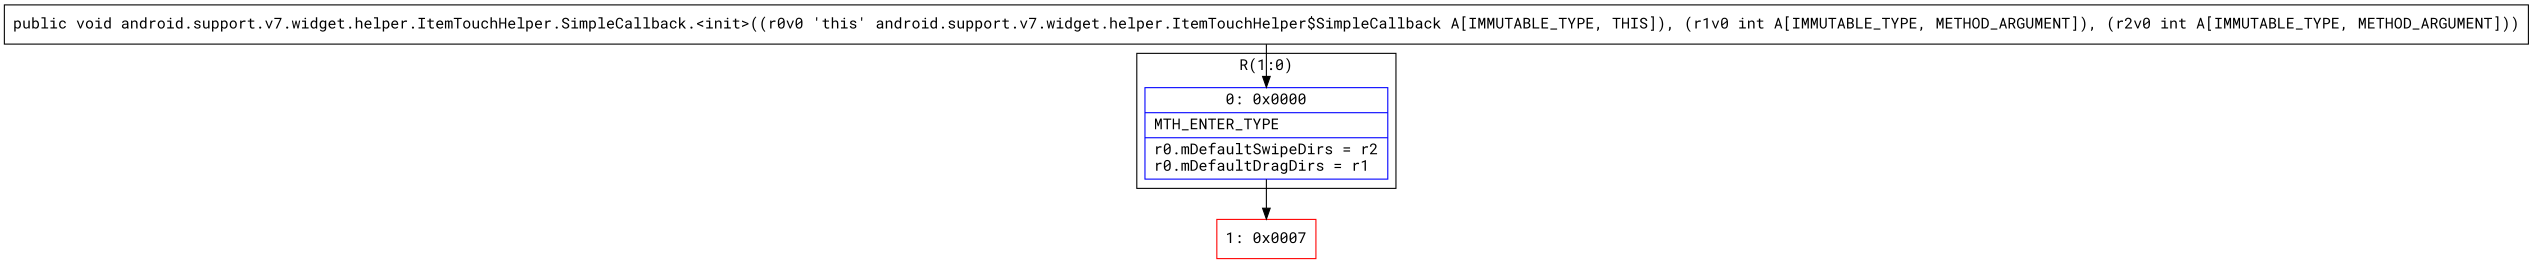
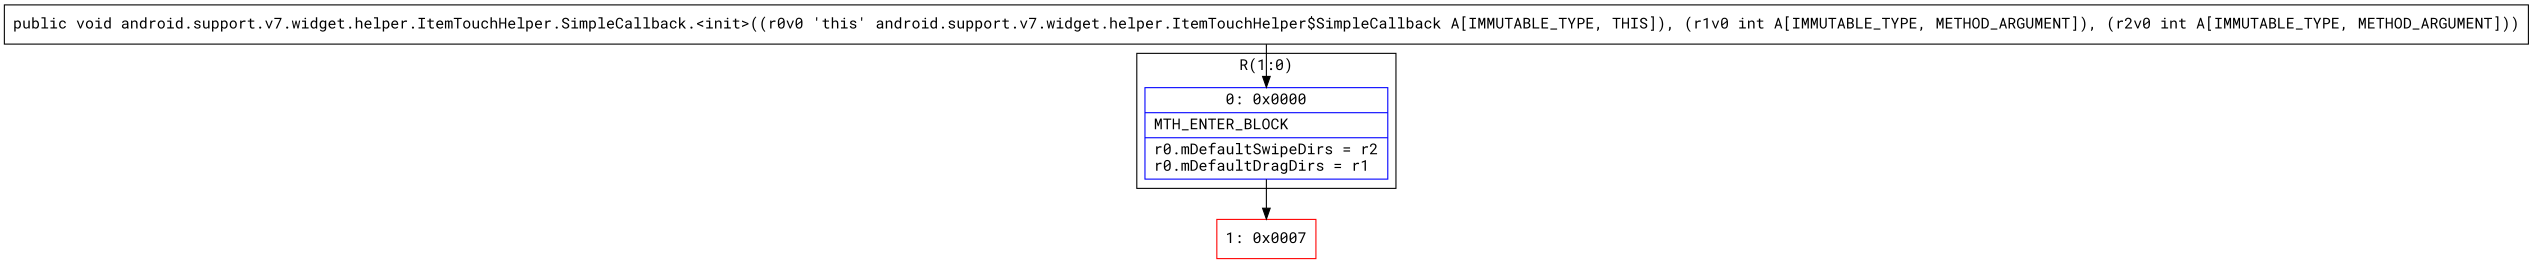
node "0: 0x0000": text "MTH_ENTER_TYPE" -> "MTH_ENTER_BLOCK"
